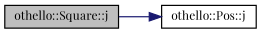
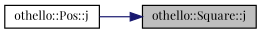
edge "othello::Square::j" -> "othello::Pos::j": reversed
